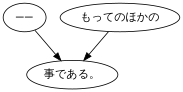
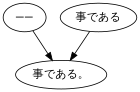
node "もってのほかの": label "もってのほかの" -> "事である"
